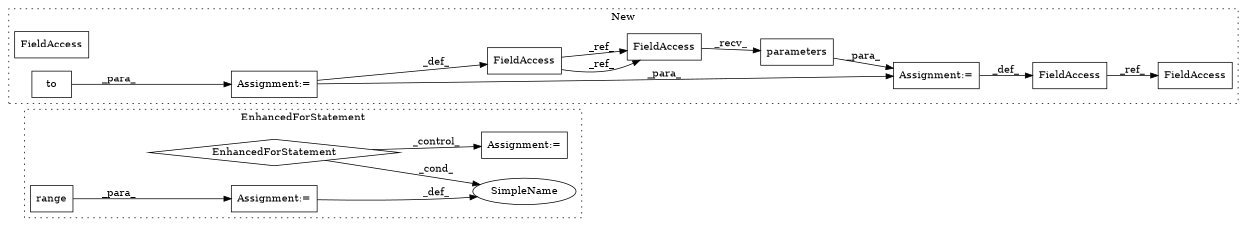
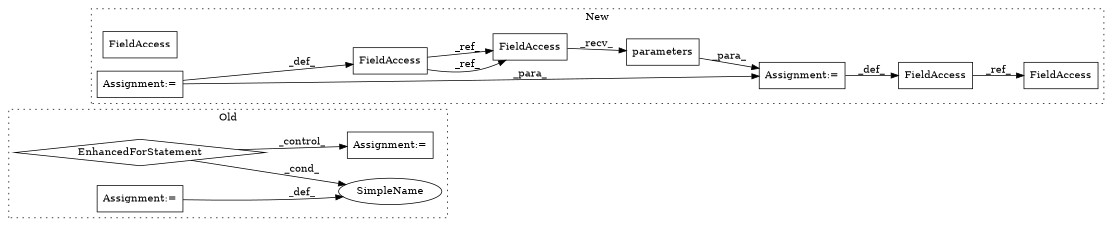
node "to": removed
cluster "EnhancedForStatement": label "EnhancedForStatement" -> "Old"
node "range": removed
